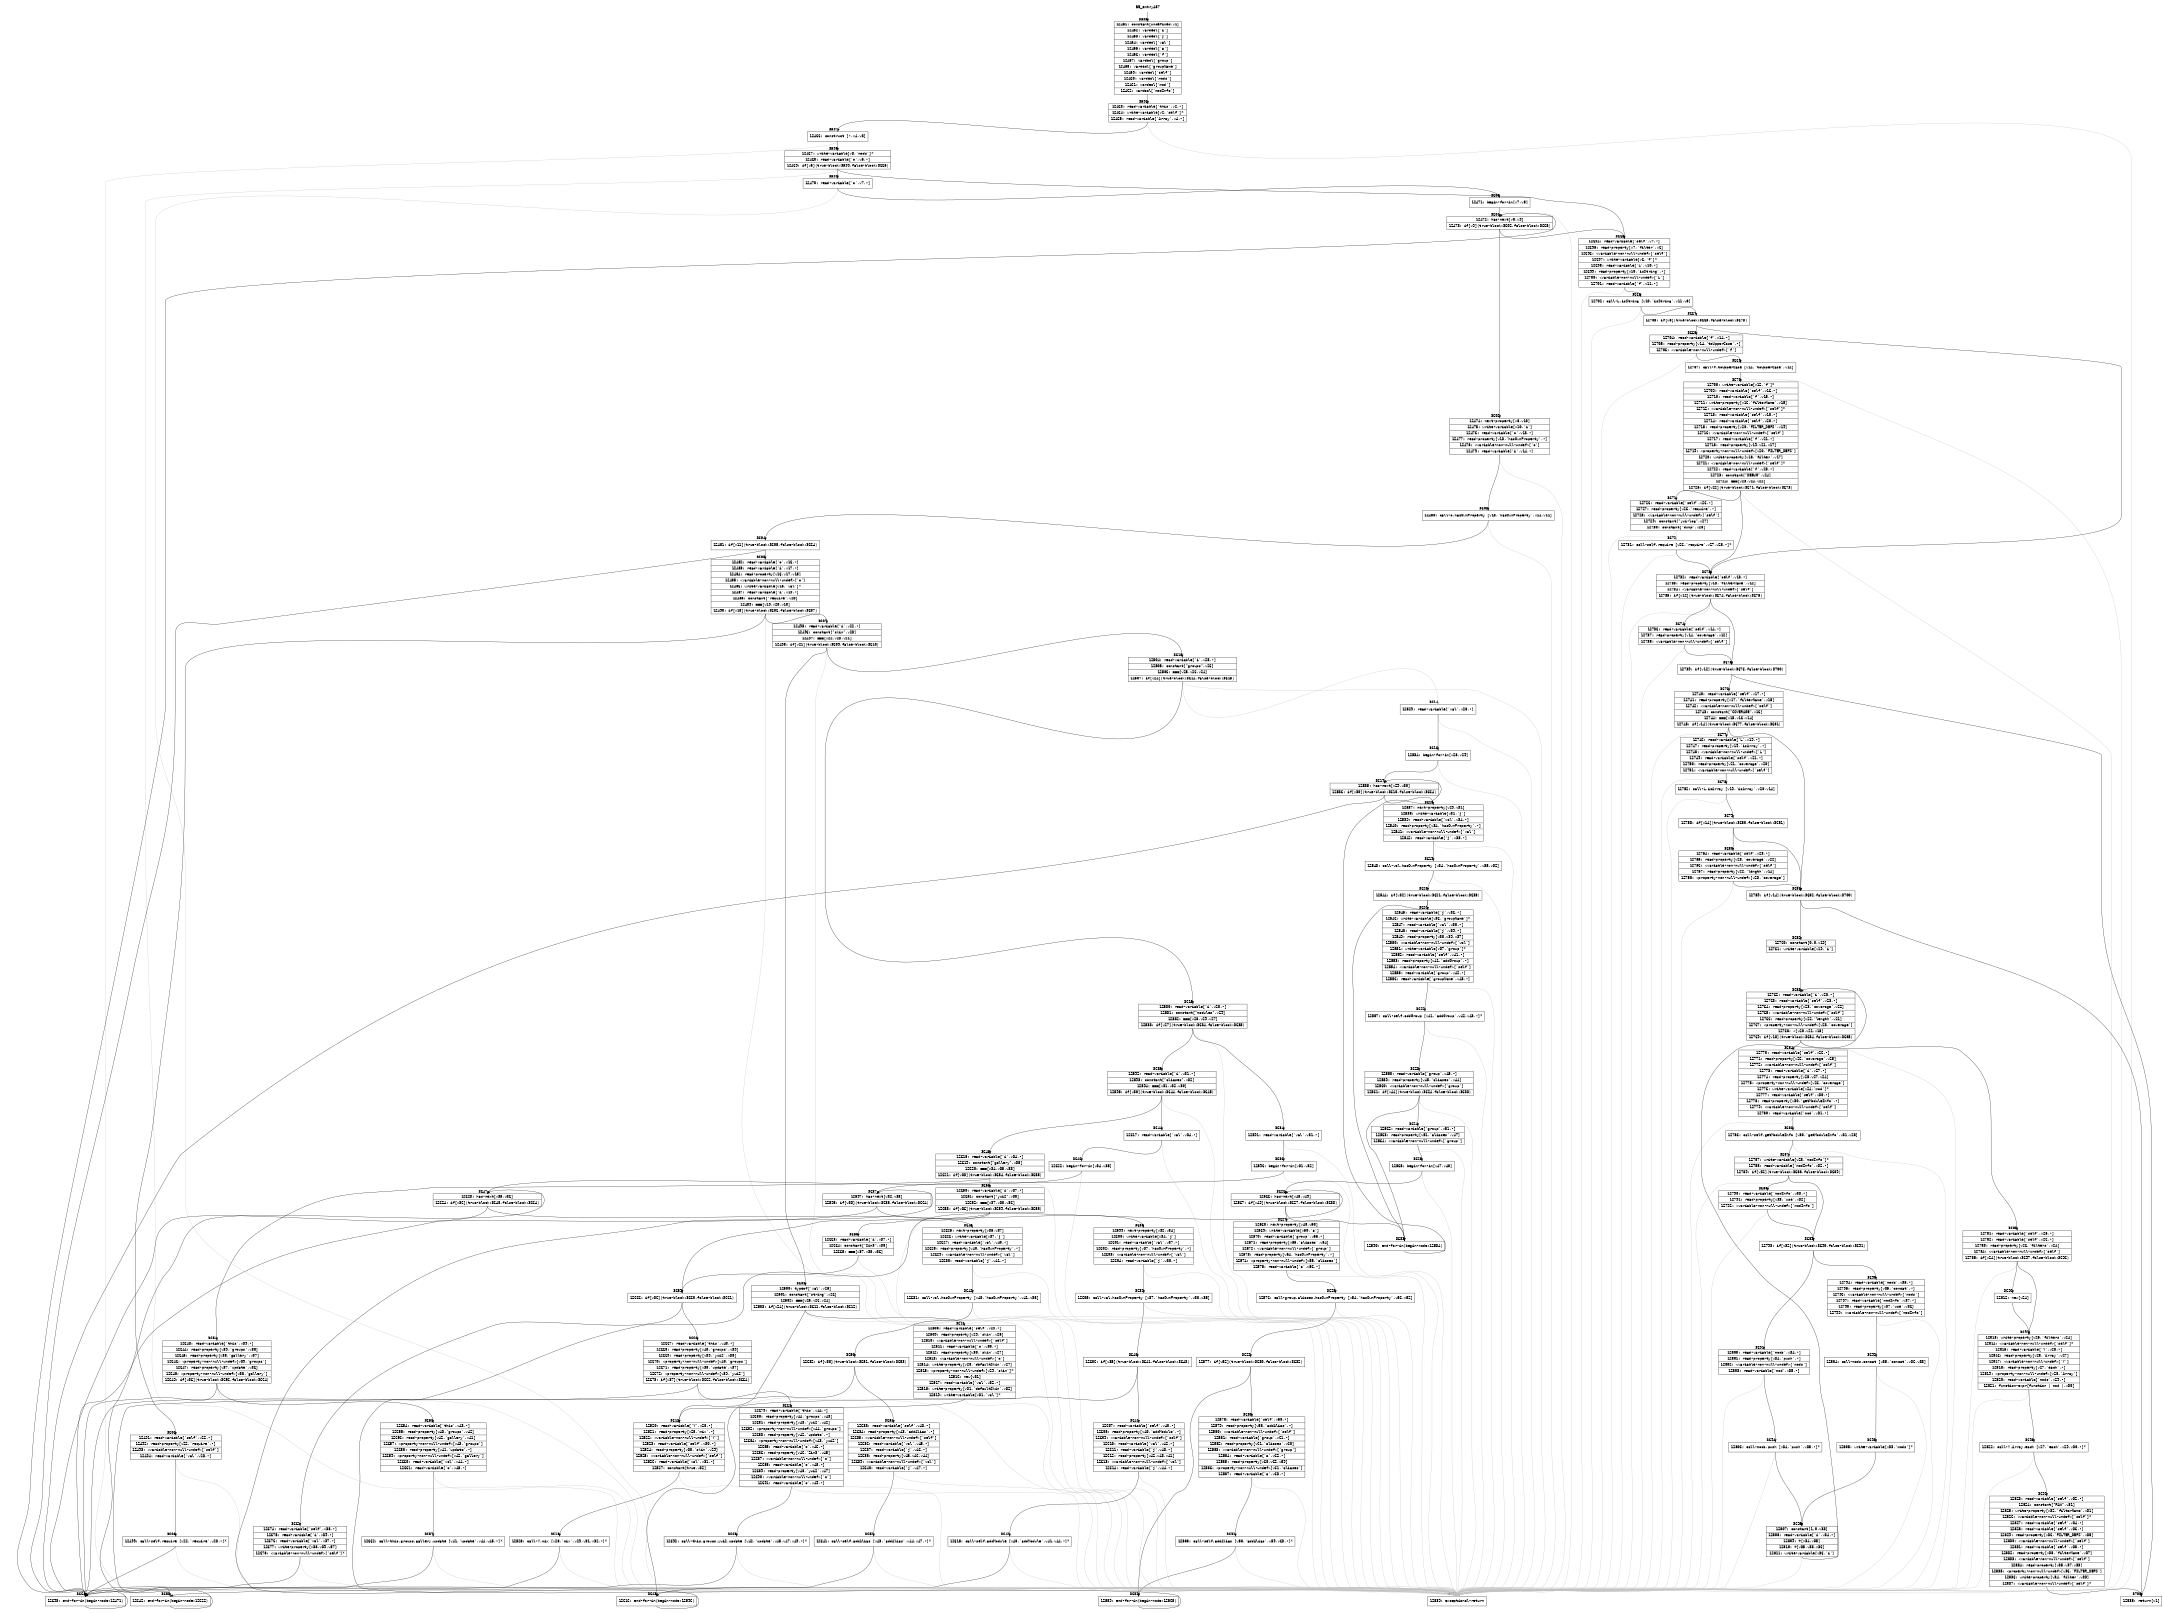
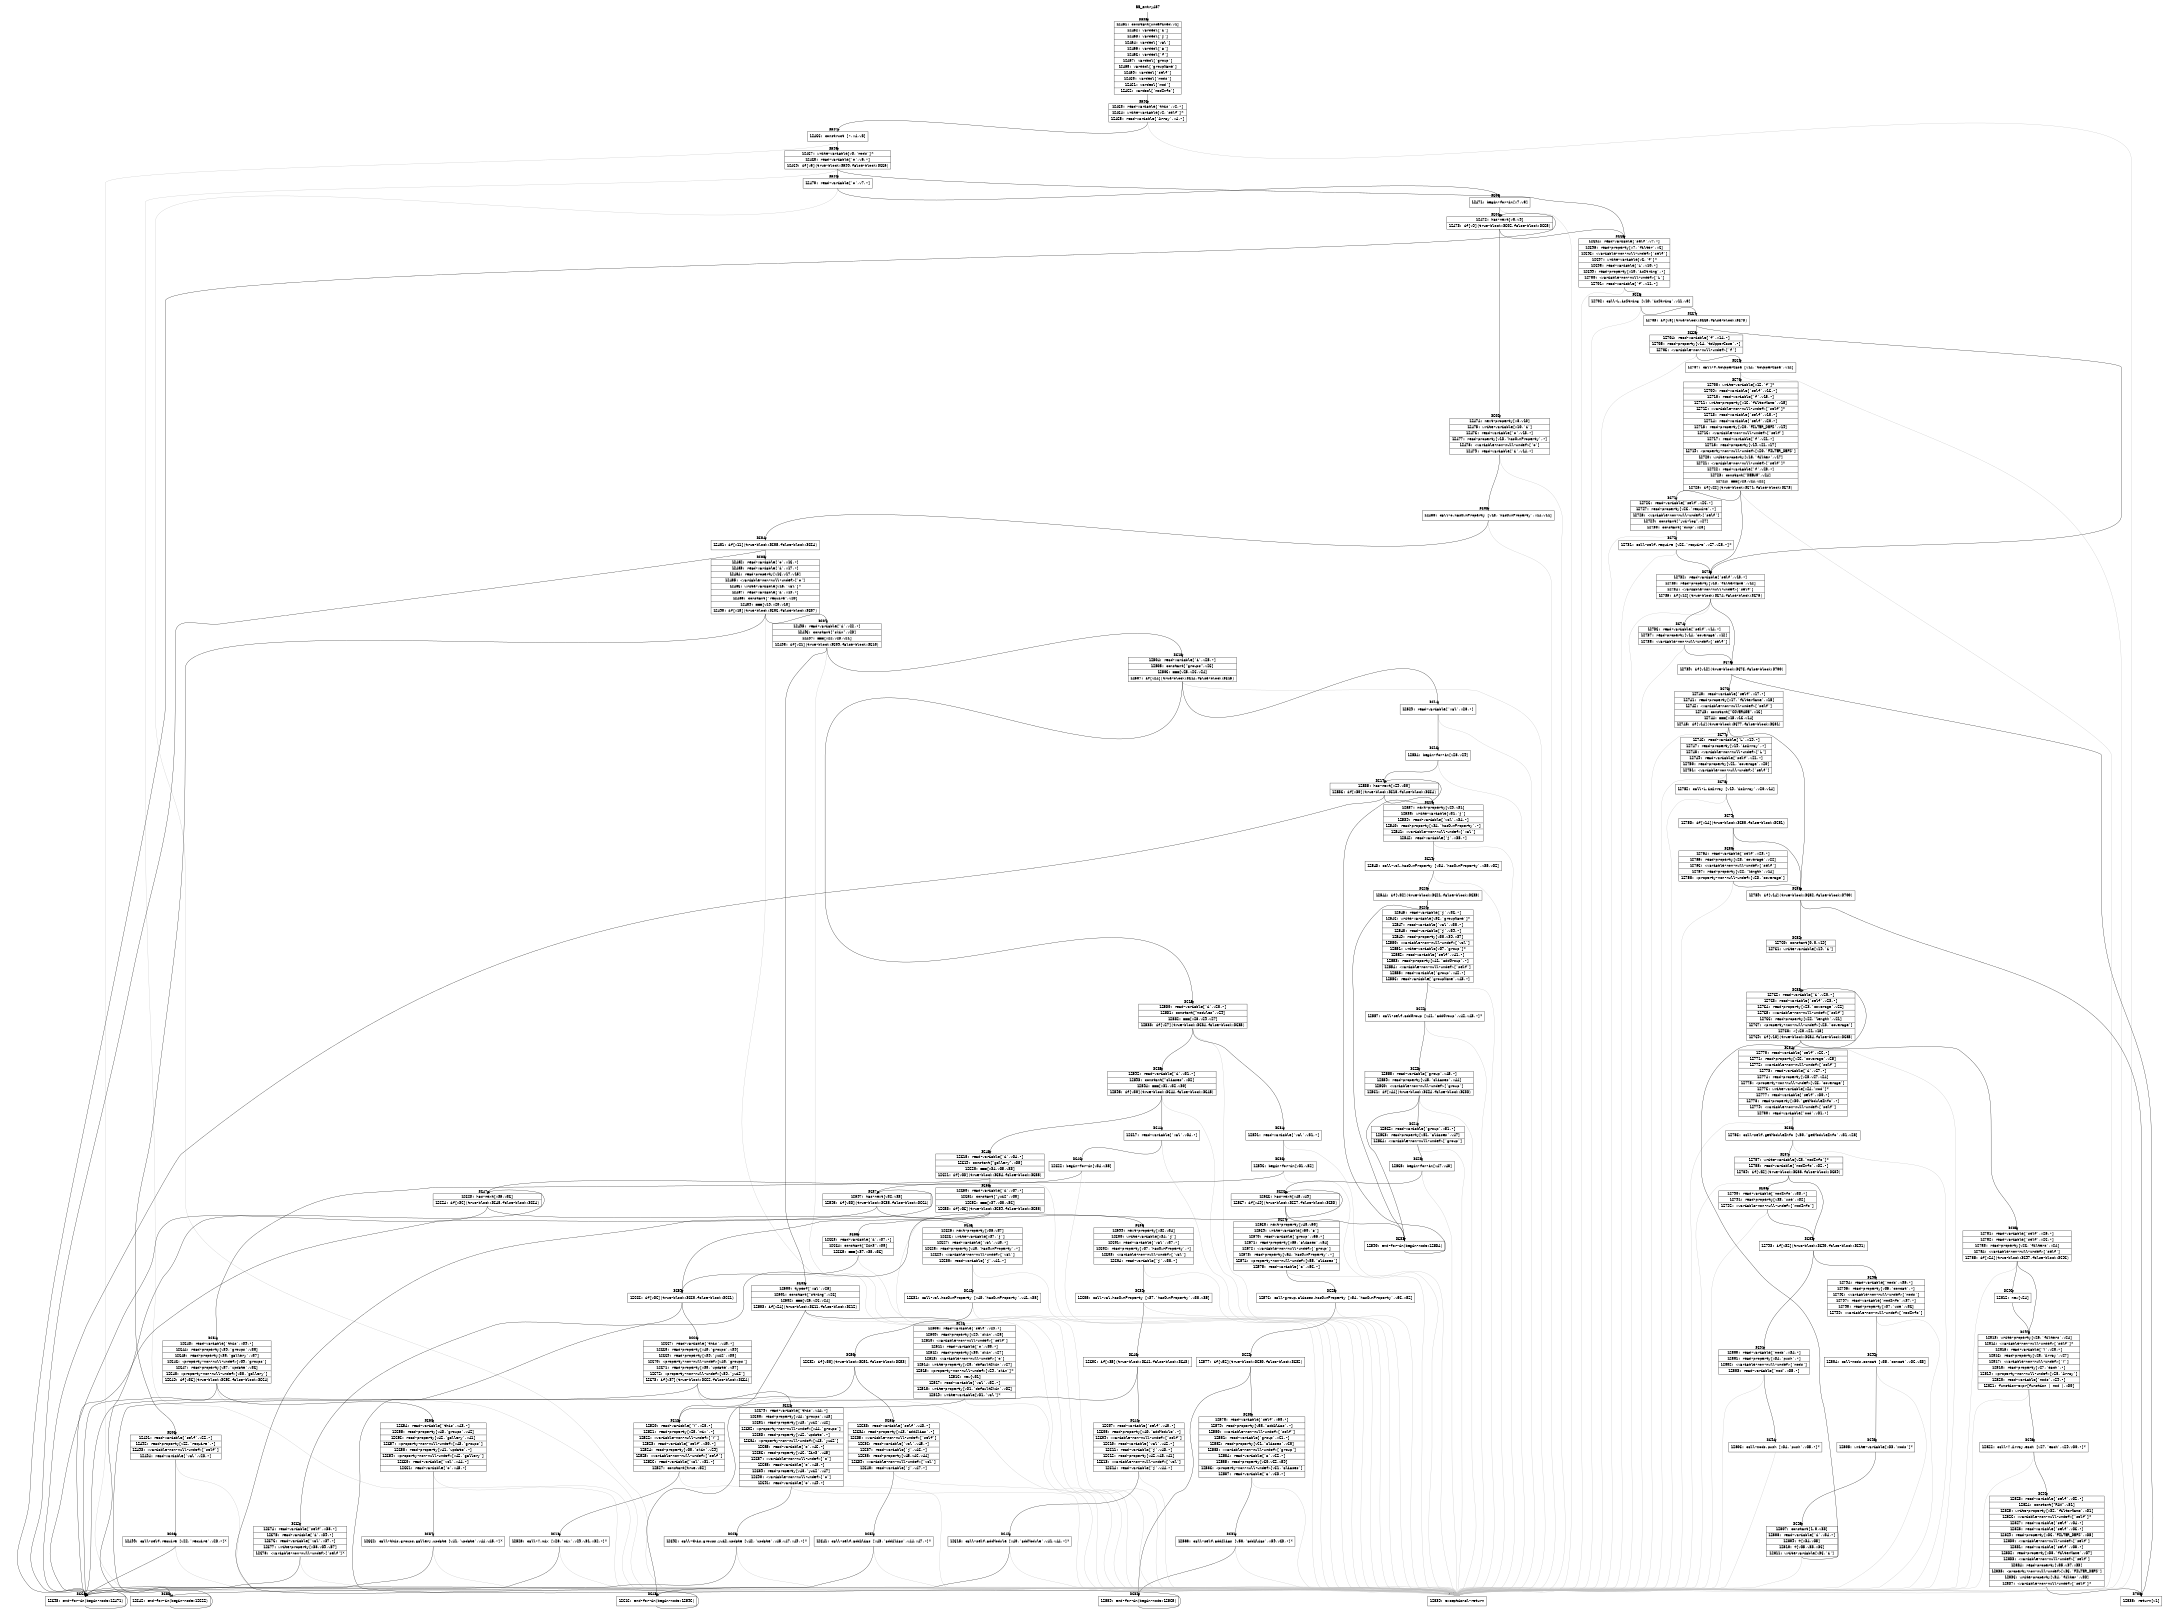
edge "12726: read-variable['self',v26,-]" -> "12731: call-self.require [v26,'require',v27,v28,-]*": color gray -> black
edge "12504: read-variable['i',v25,-]" -> "12529: read-variable['val',v28,-]": color gray -> black
edge "12806: call-mods.push [v34,'push',v35,-]*" -> "12807: constant[1.0,v33]": removed
